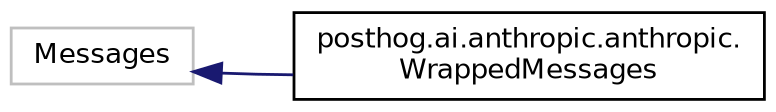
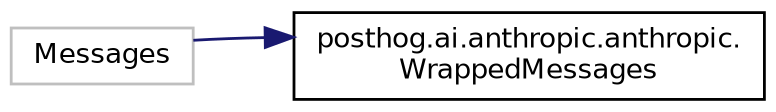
edge "posthog.ai.anthropic.anthropic. WrappedMessages" -> "Messages": reversed
